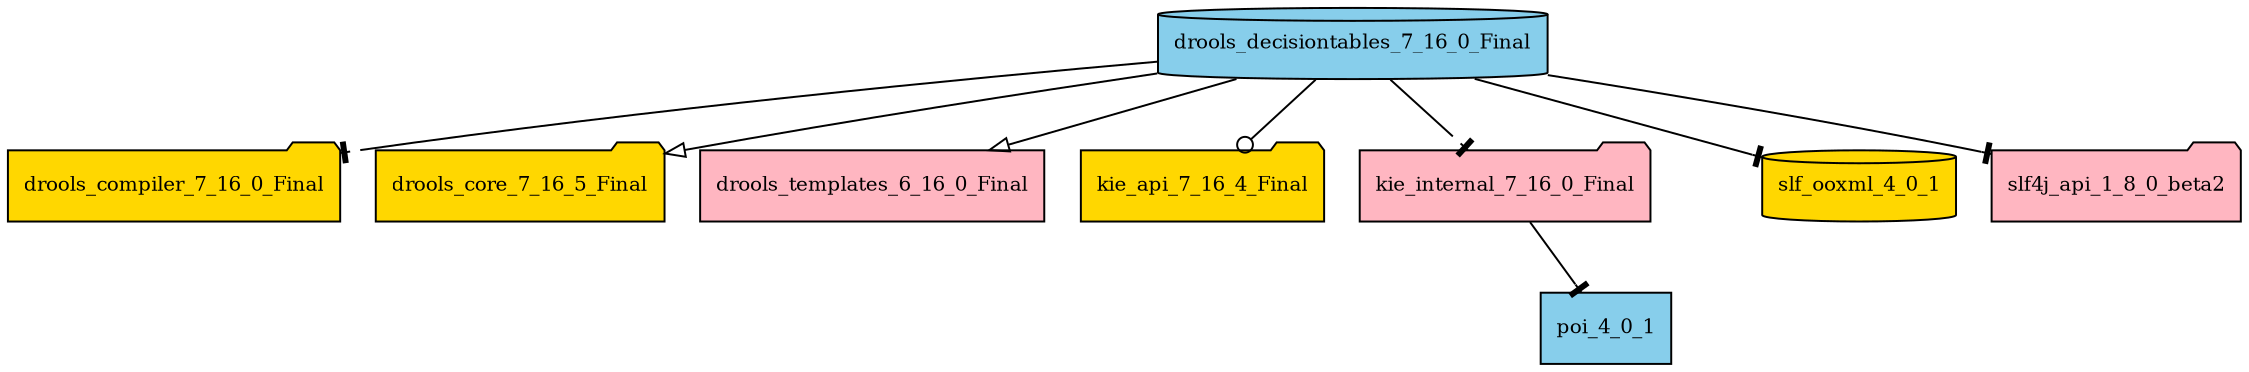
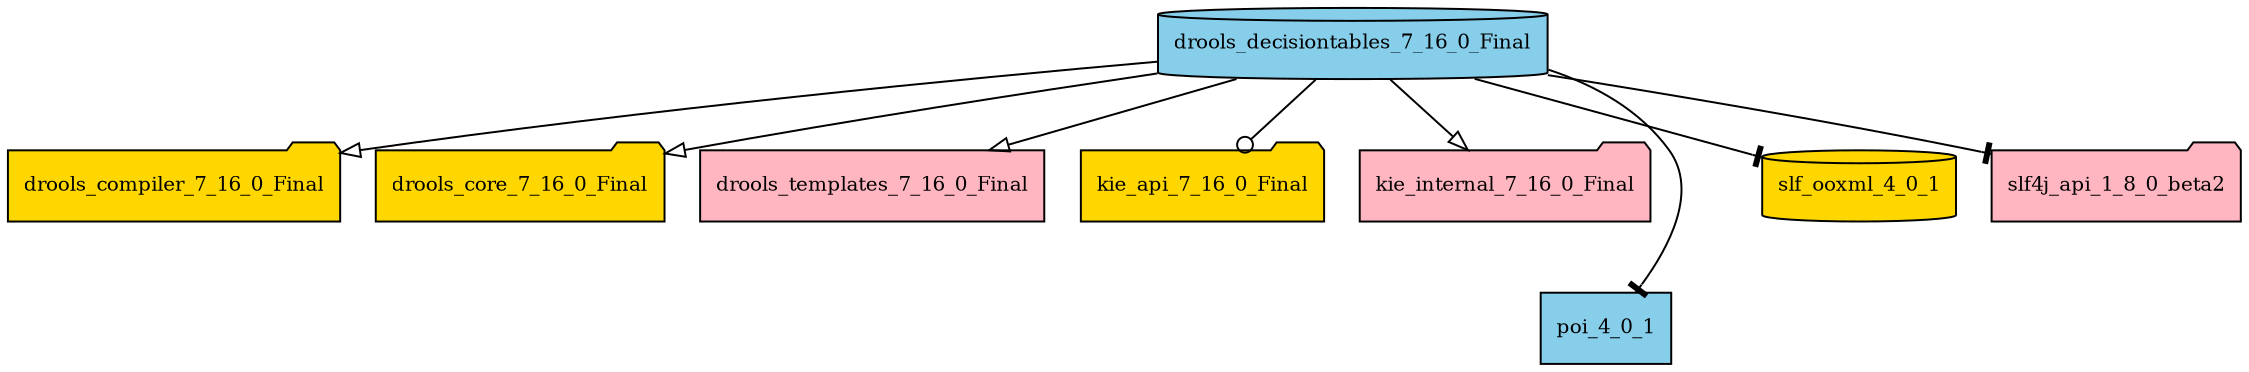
edge "drools_decisiontables_7_16_0_Final" -> "drools_compiler_7_16_0_Final": arrowhead tee -> onormal
edge "drools_decisiontables_7_16_0_Final" -> "kie_internal_7_16_0_Final": arrowhead tee -> onormal
node "drools_core_7_16_5_Final": label "drools_core_7_16_5_Final" -> "drools_core_7_16_0_Final"
node "drools_templates_6_16_0_Final": label "drools_templates_6_16_0_Final" -> "drools_templates_7_16_0_Final"
node "kie_api_7_16_4_Final": label "kie_api_7_16_4_Final" -> "kie_api_7_16_0_Final"
edge "kie_internal_7_16_0_Final" -> "poi_4_0_1": now "drools_decisiontables_7_16_0_Final" -> "poi_4_0_1"
